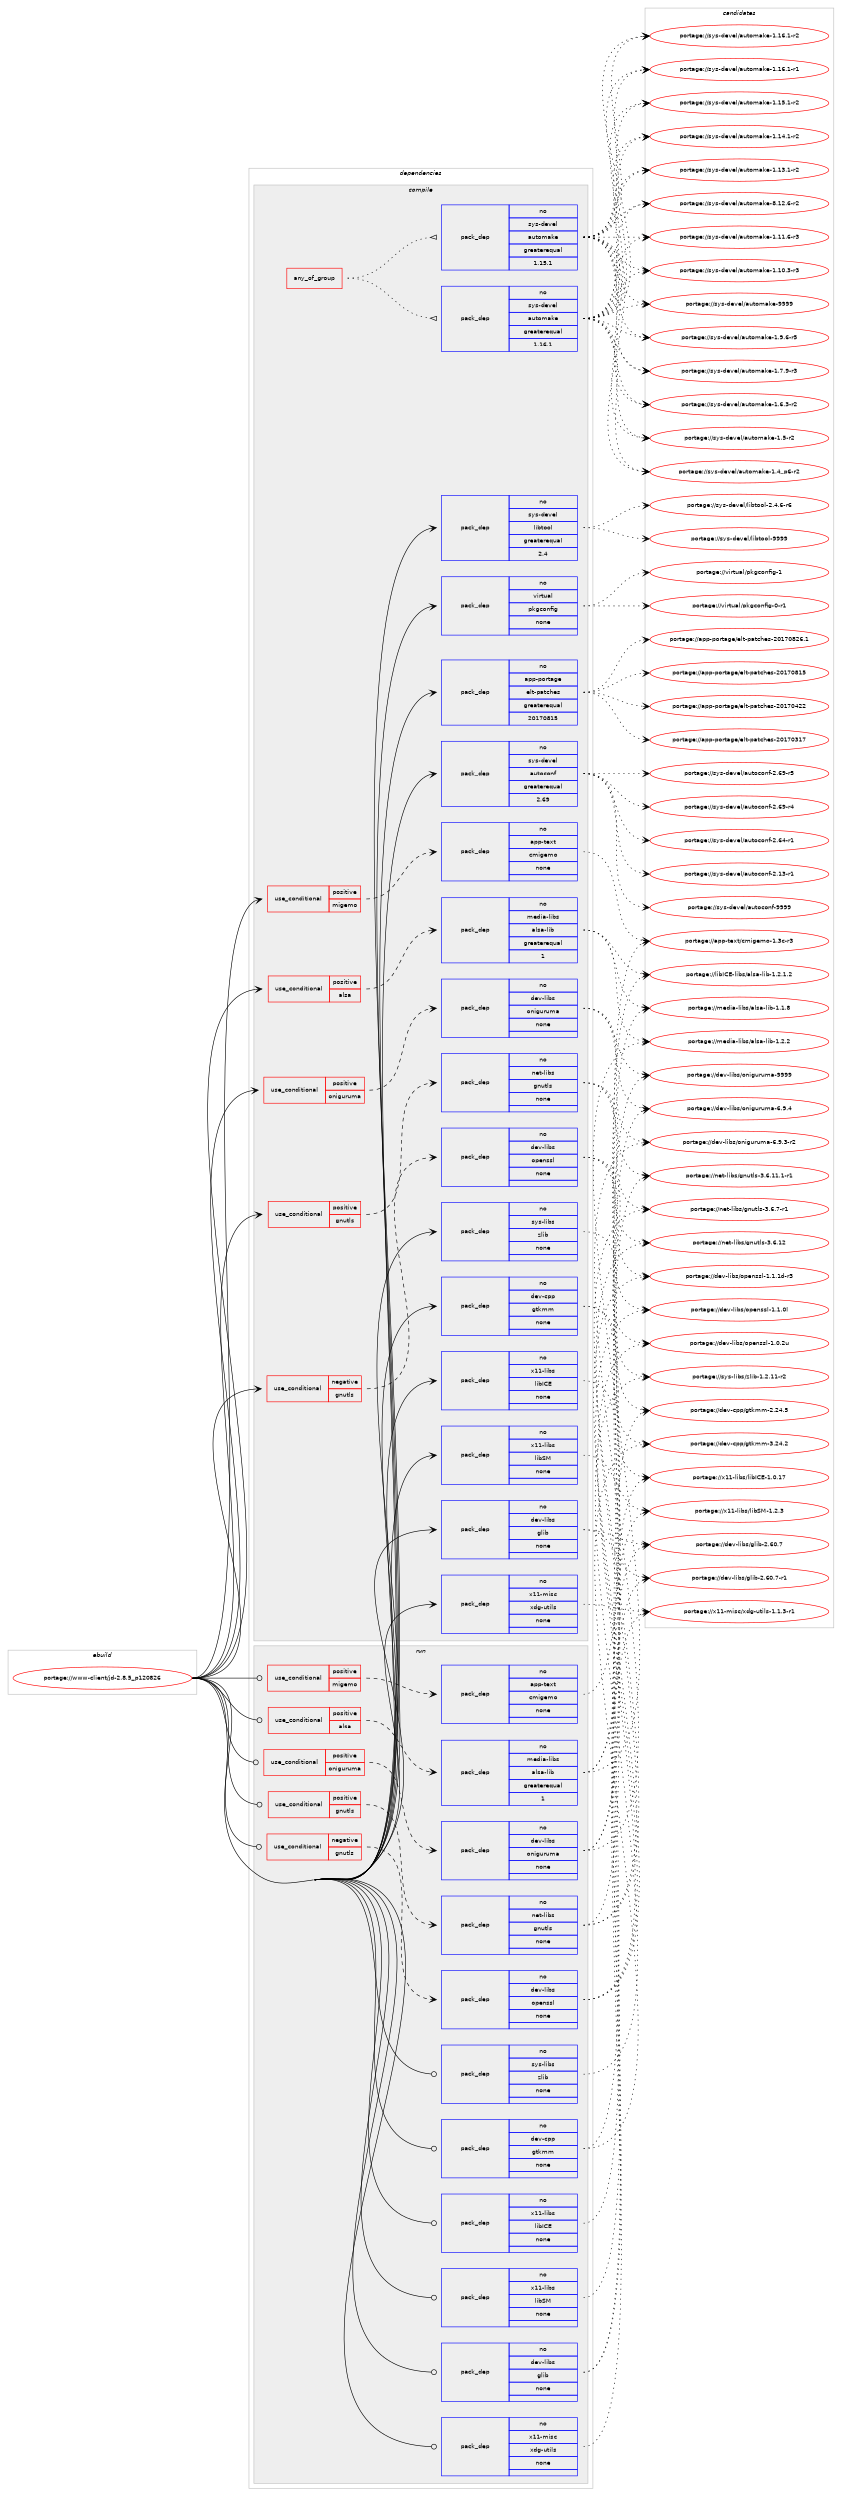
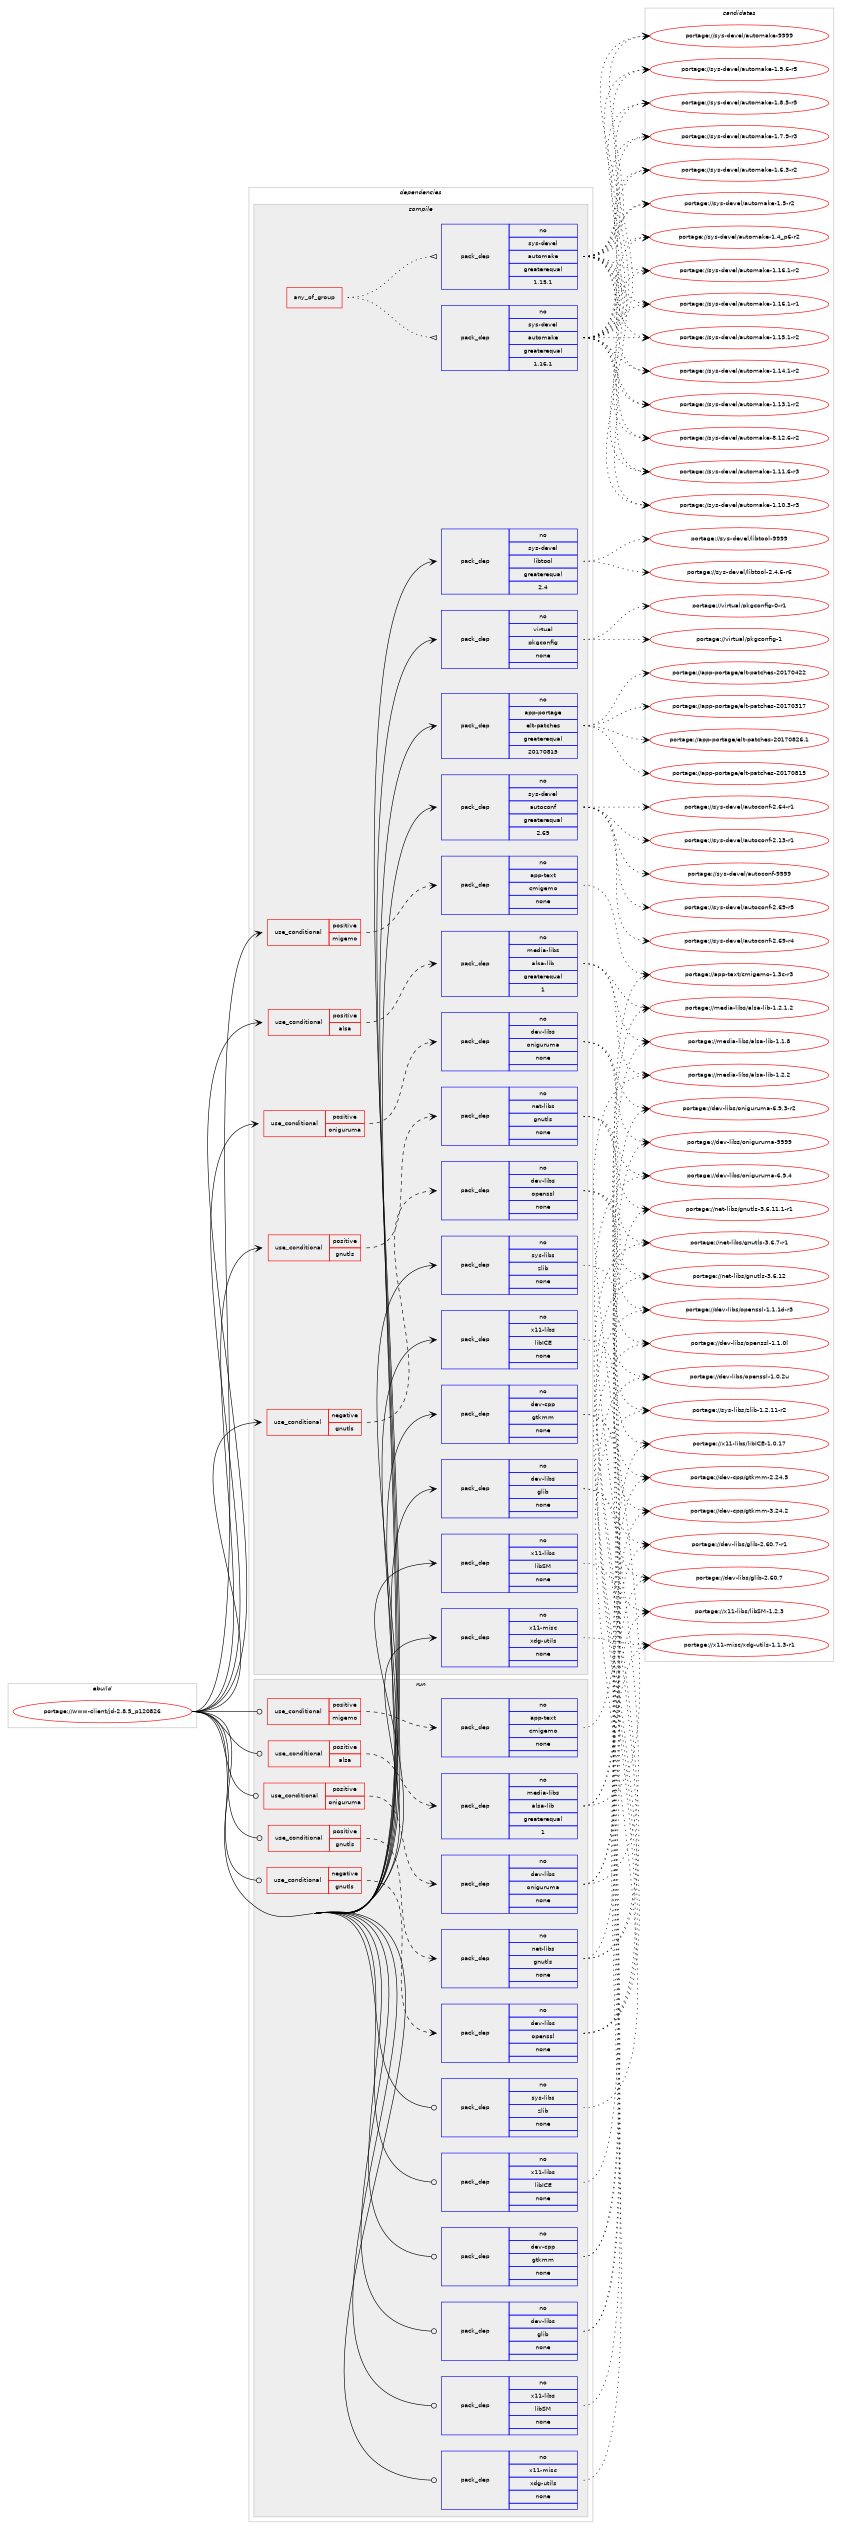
node "portage://sys-devel/automake-1.8.5-r5": added
node "portage://libICE-libs/alsa-lib-1.2.1.2": label "portage://libICE-libs/alsa-lib-1.2.1.2" -> "portage://media-libs/alsa-lib-1.2.1.2"
